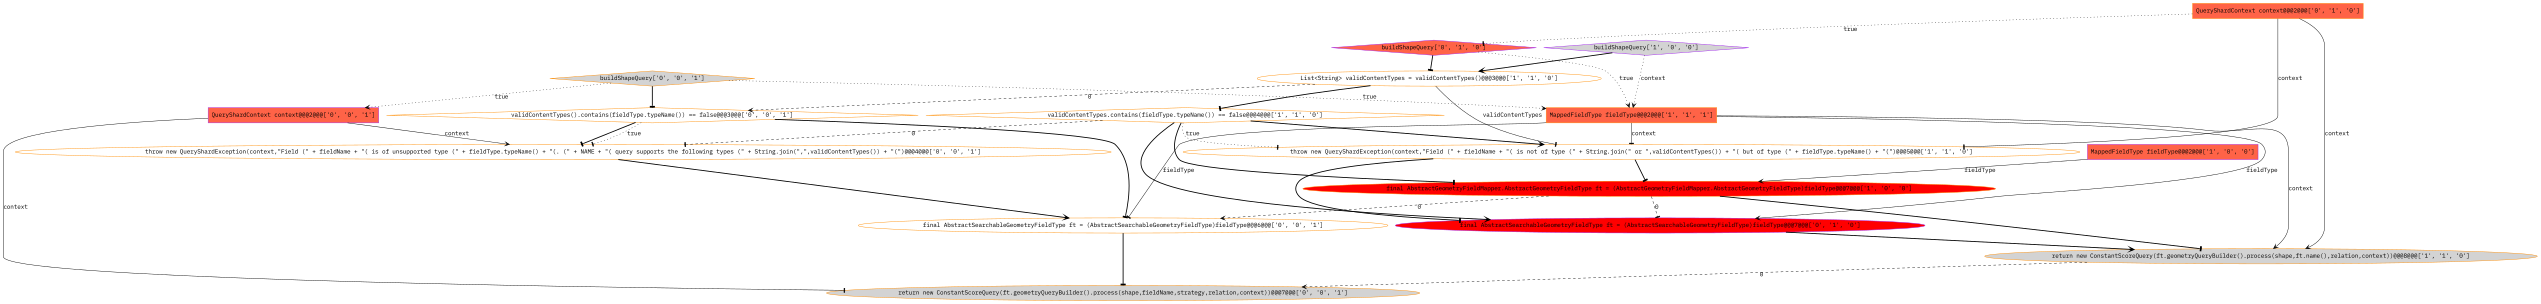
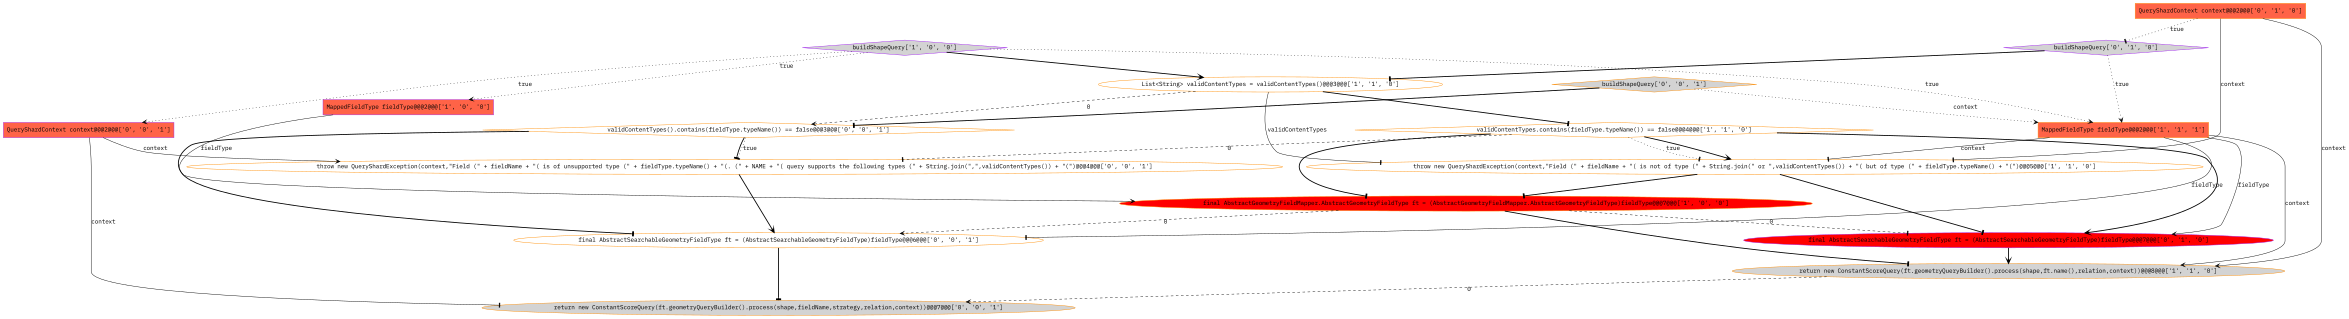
node "buildShapeQuery['0', '1', '0']": fillcolor tomato -> lightgray
edge "buildShapeQuery['1', '0', '0']" -> "MappedFieldType fieldType@@@2@@@['1', '0', '0']": added, label "true"
edge "buildShapeQuery['1', '0', '0']" -> "MappedFieldType fieldType@@@2@@@['1', '1', '1']": label "context" -> "true"
edge "buildShapeQuery['0', '0', '1']" -> "QueryShardContext context@@@2@@@['0', '0', '1']": now "buildShapeQuery['1', '0', '0']" -> "QueryShardContext context@@@2@@@['0', '0', '1']"
edge "buildShapeQuery['0', '0', '1']" -> "MappedFieldType fieldType@@@2@@@['1', '1', '1']": label "true" -> "context"
